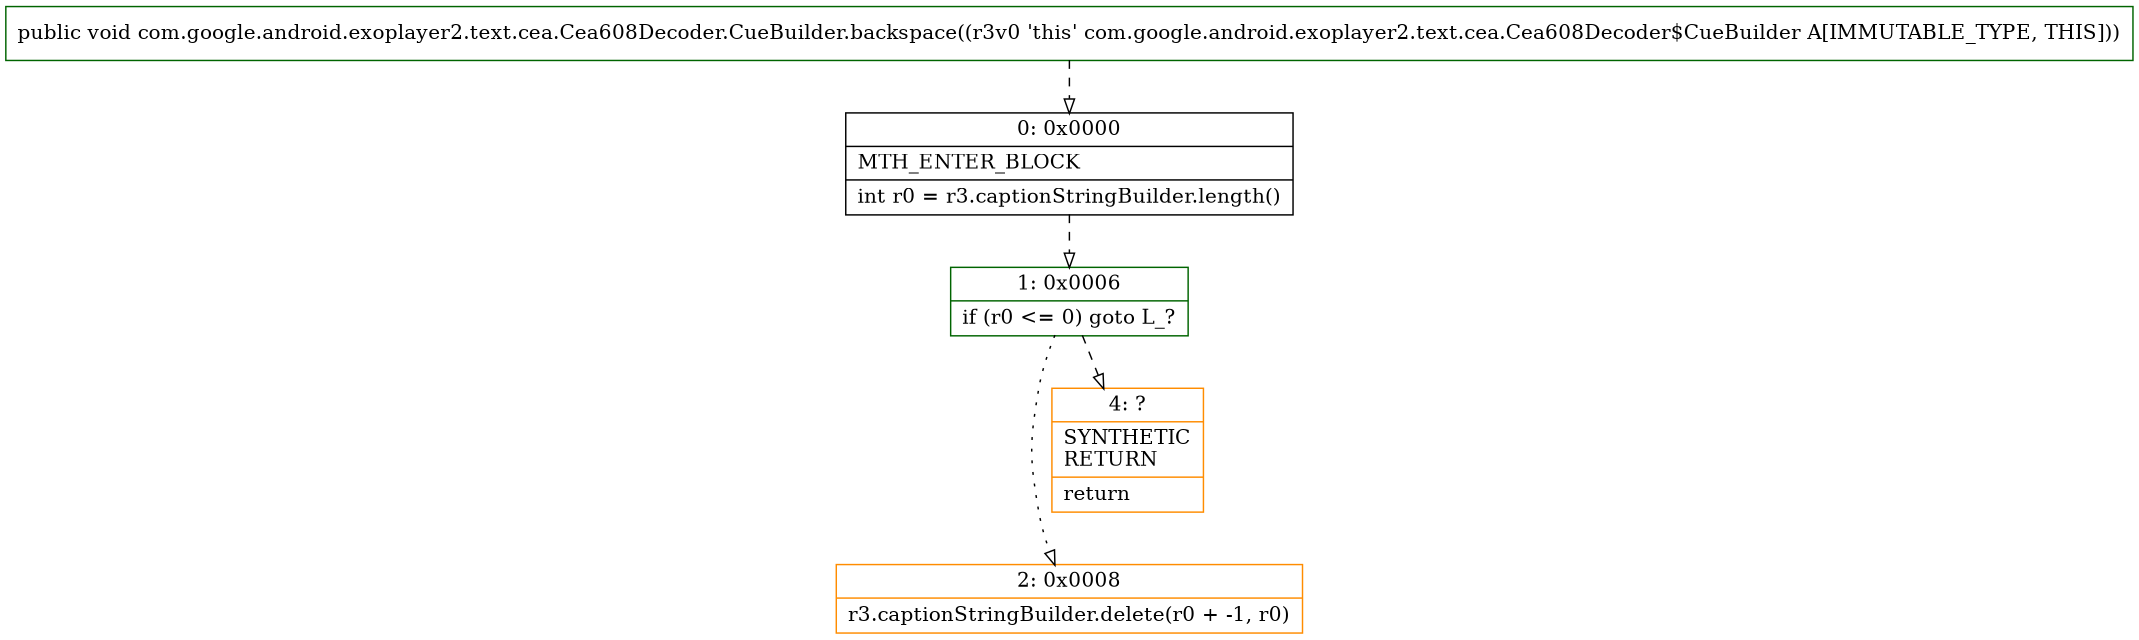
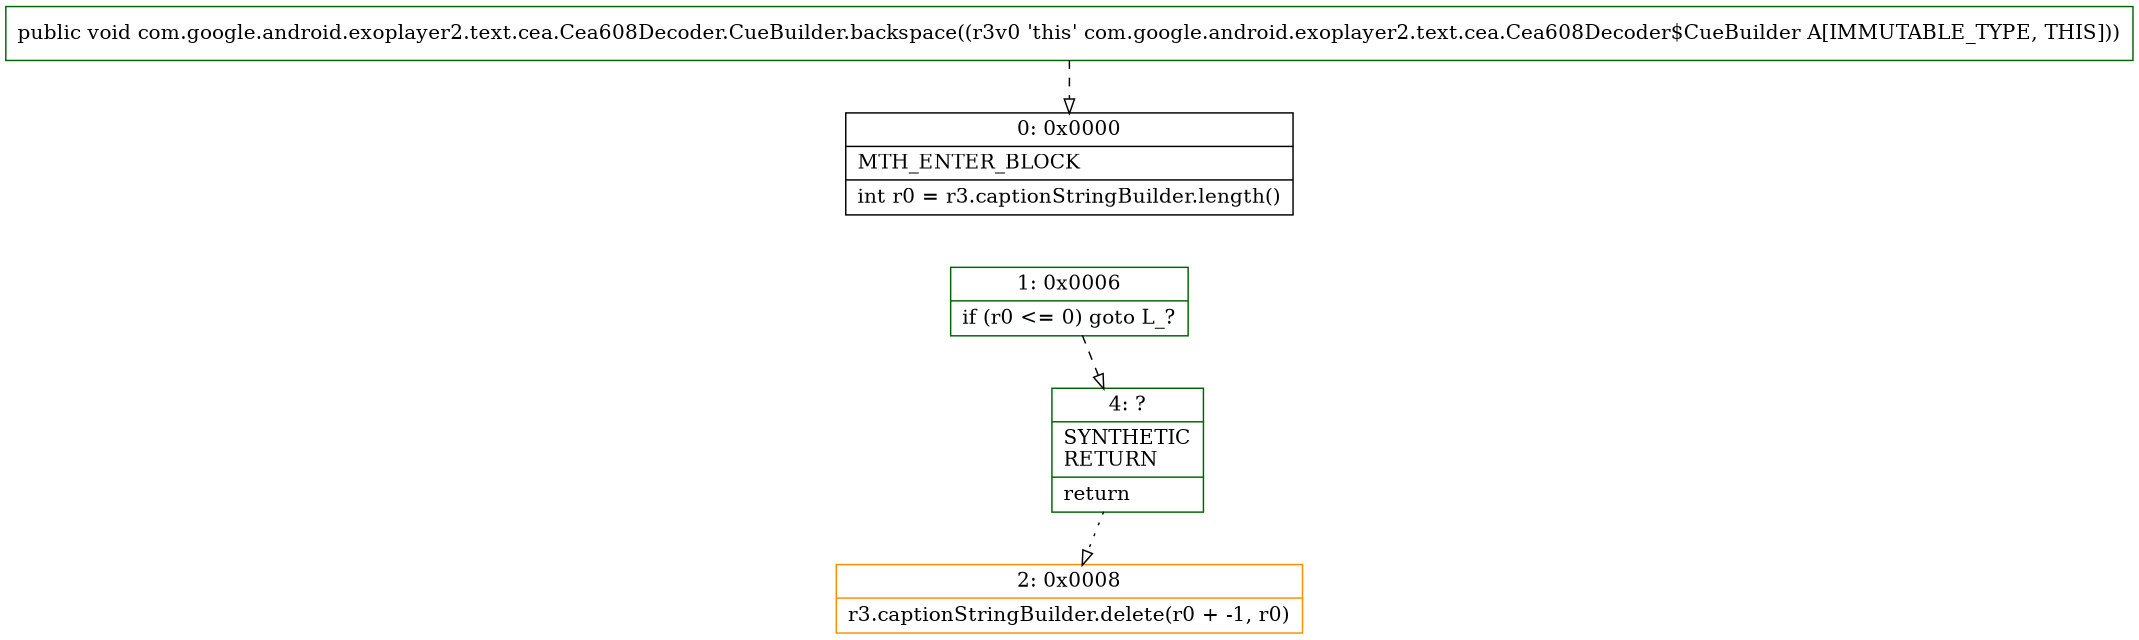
edge "0: 0x0000" -> "1: 0x0006": removed
edge "1: 0x0006" -> "2: 0x0008": now "4: ?" -> "2: 0x0008"
node "4: ?": color darkorange -> darkgreen
